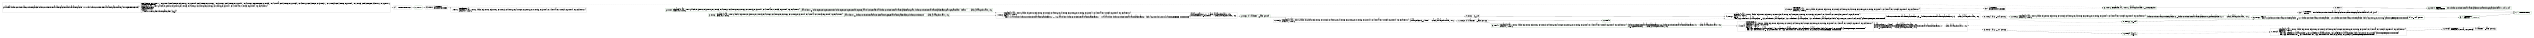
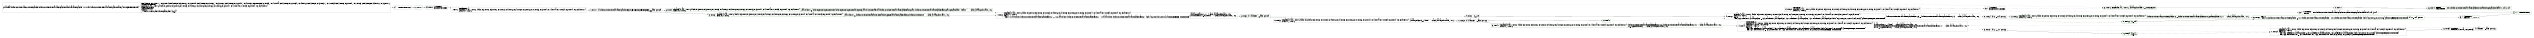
node "4: 0x0004": added
